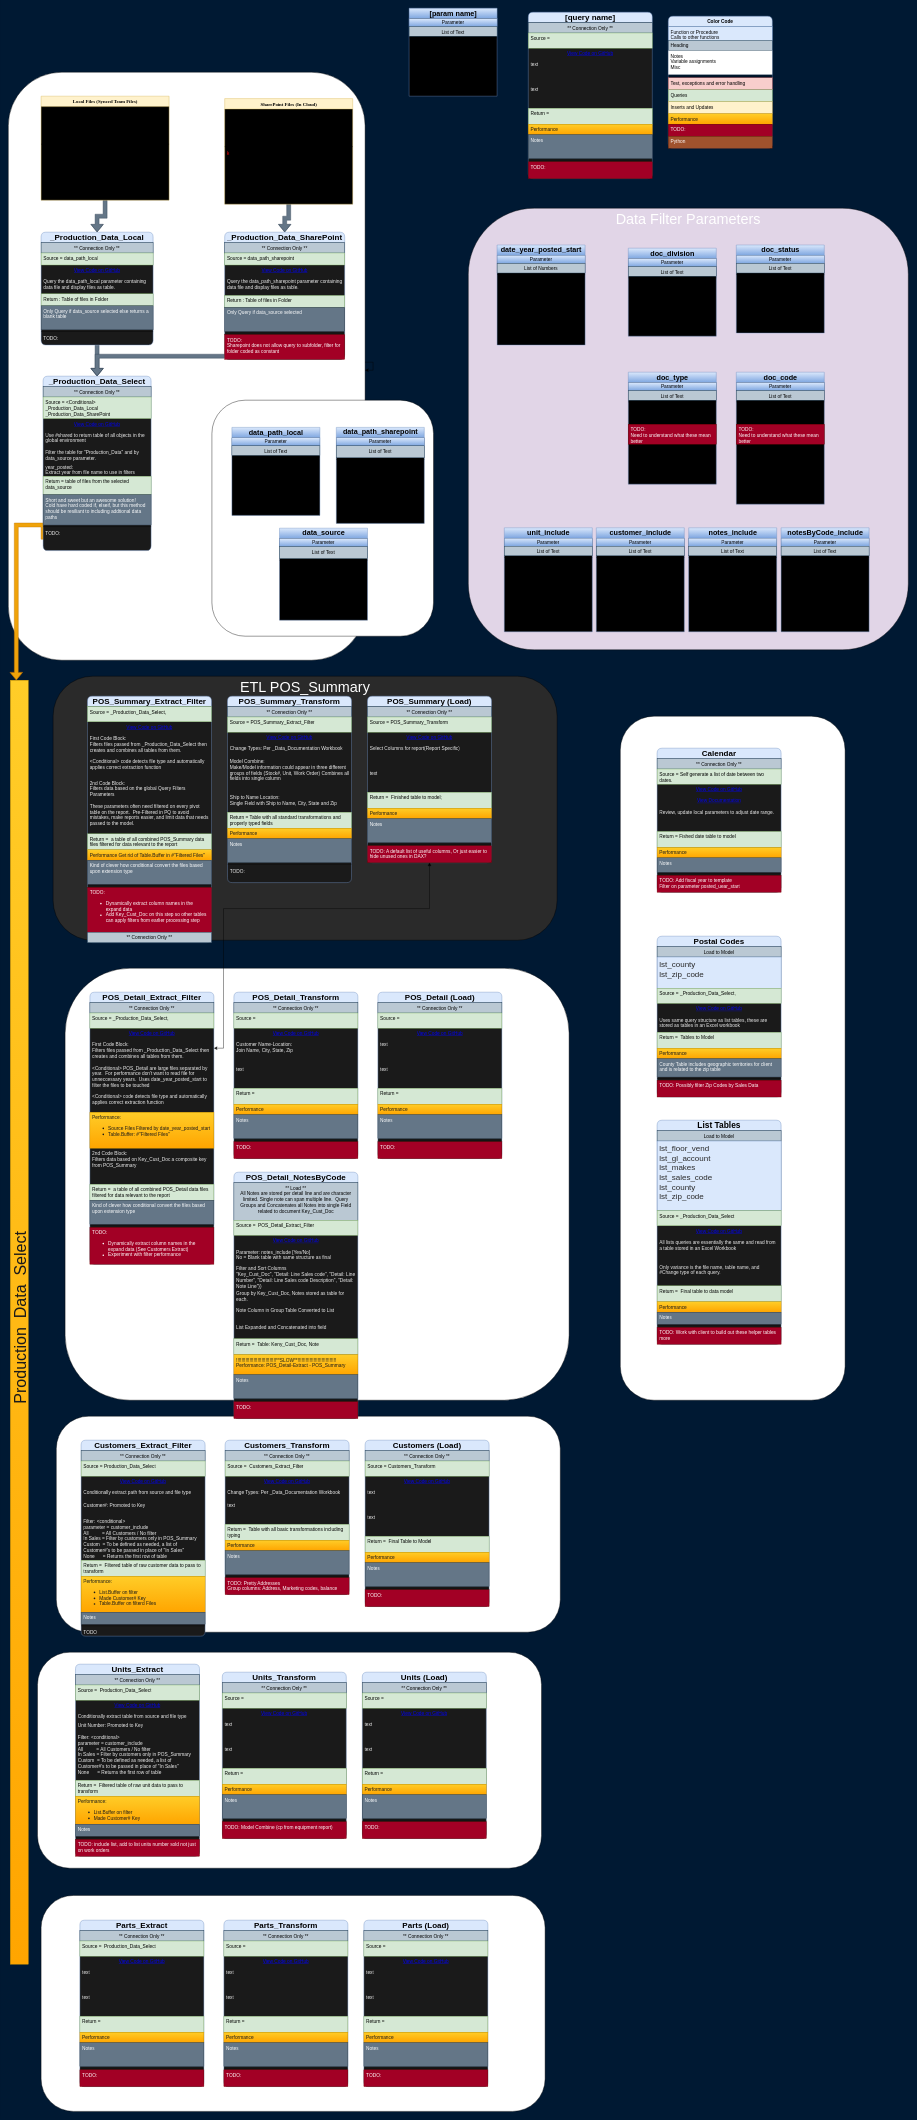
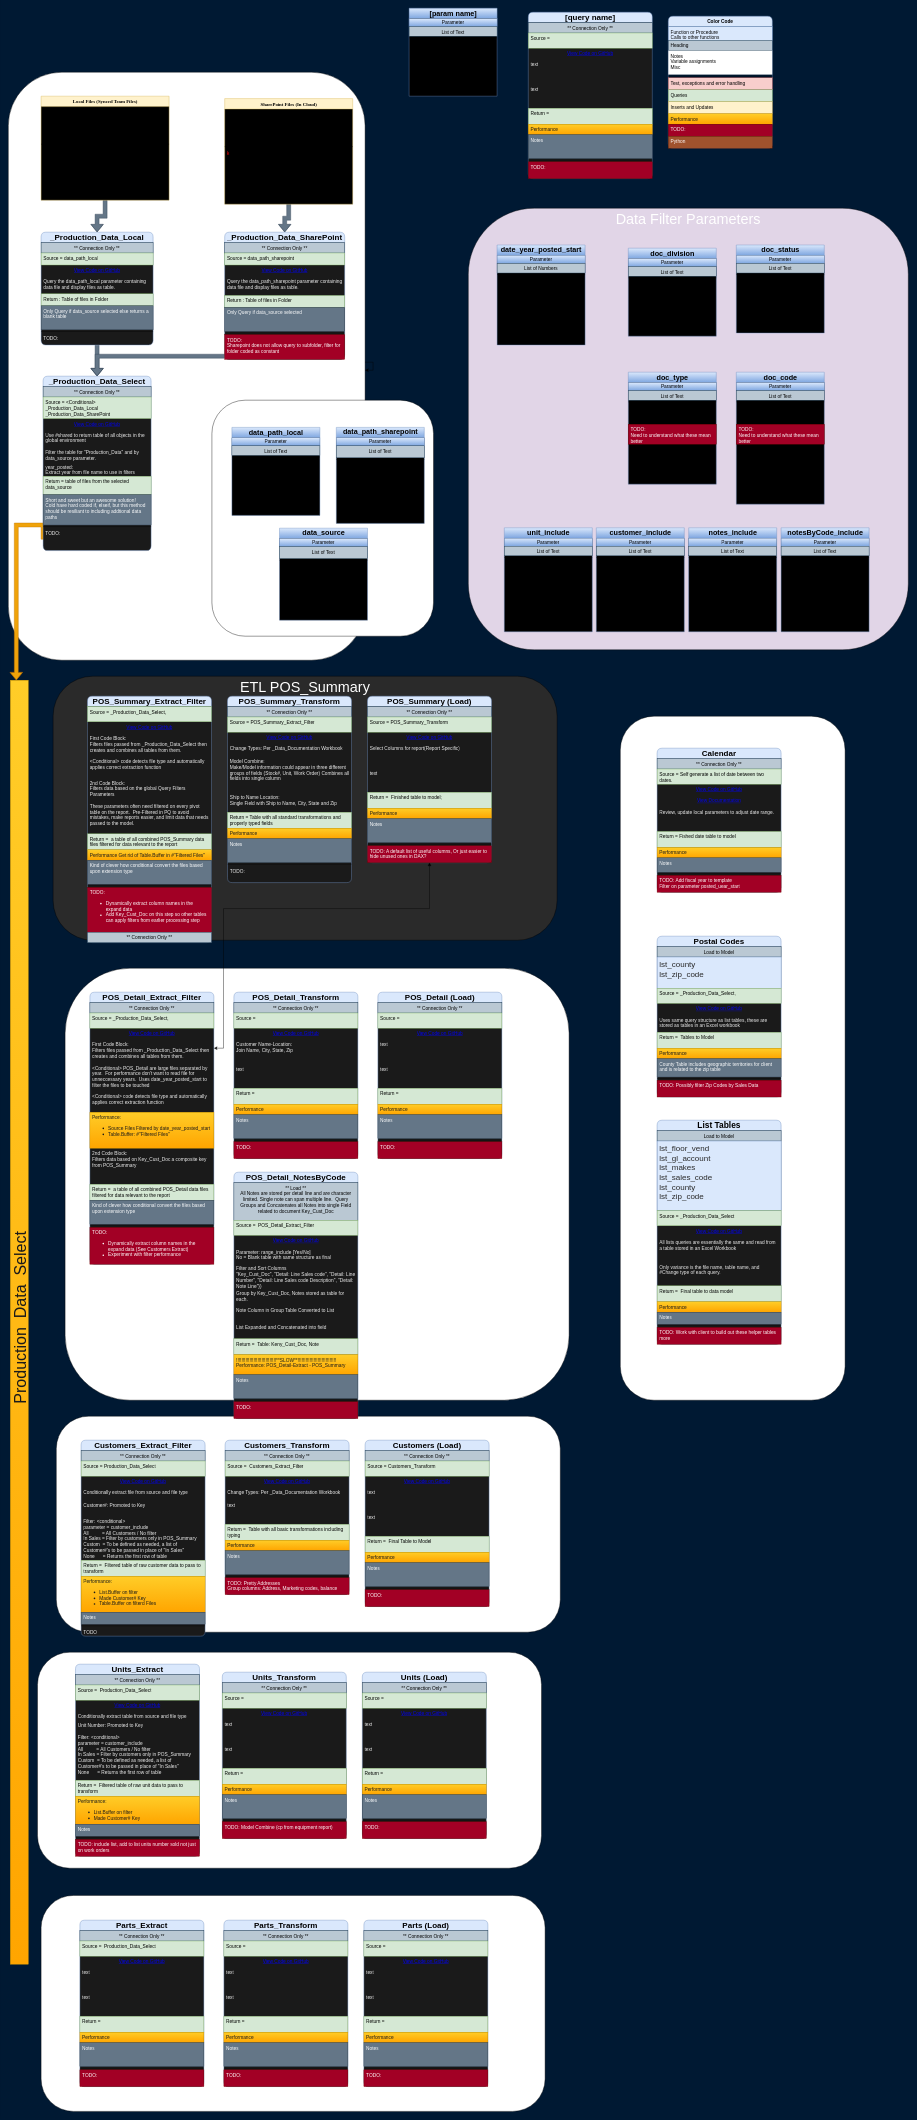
node "Parameter: notes_include [Yes/No] No = Blank table with same structure as final": label "Parameter: notes_include [Yes/No] No = Blank table with same structure as final" -> "Parameter: range_include [Yes/No] No = Blank table with same structure as final"
node "Conditionally extract path from source and file type": label "Conditionally extract path from source and file type" -> "Conditionally extract file from source and file type"
